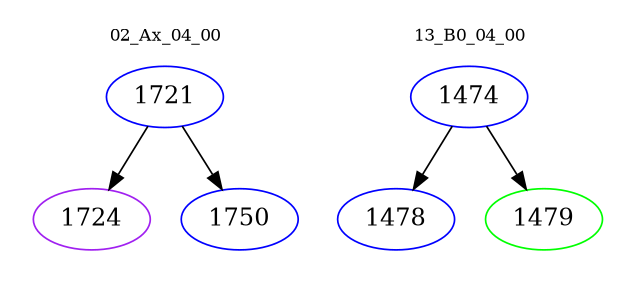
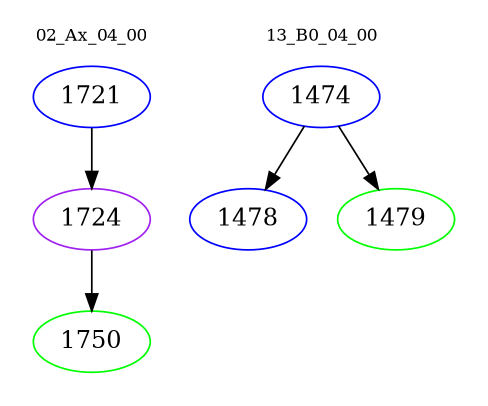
edge "1721" -> "1750": now "1724" -> "1750"
node "1750": color blue -> green
